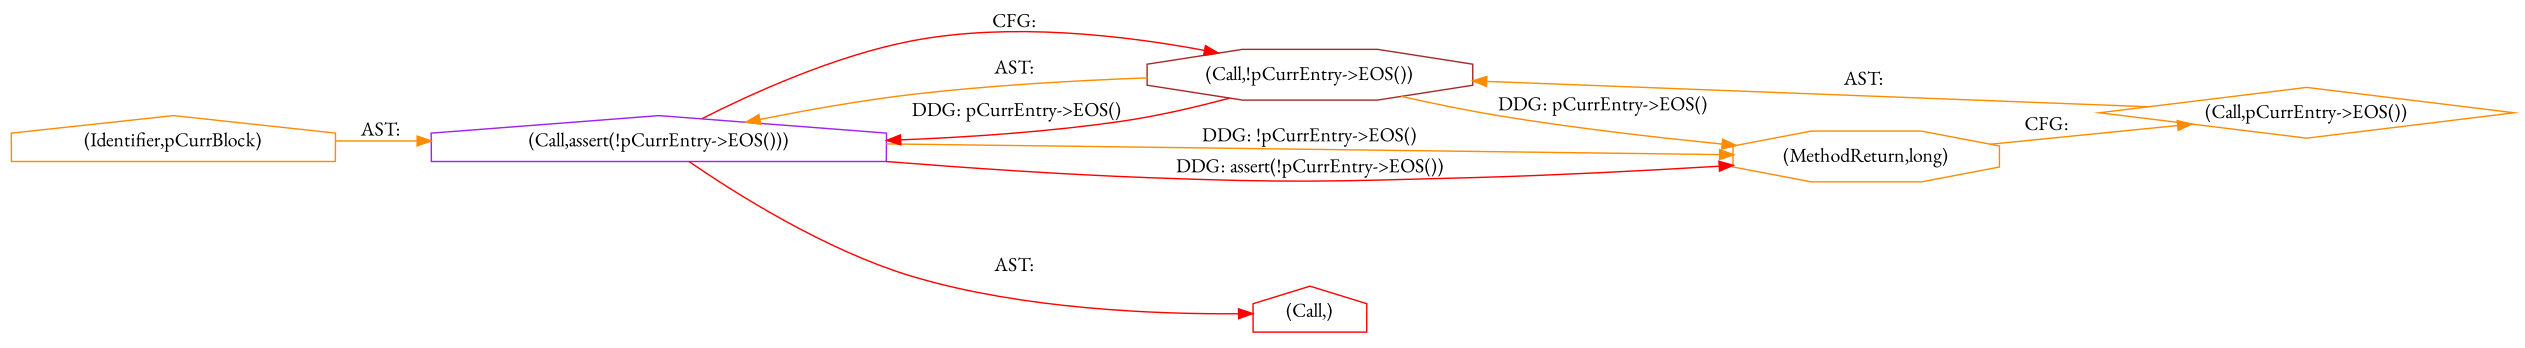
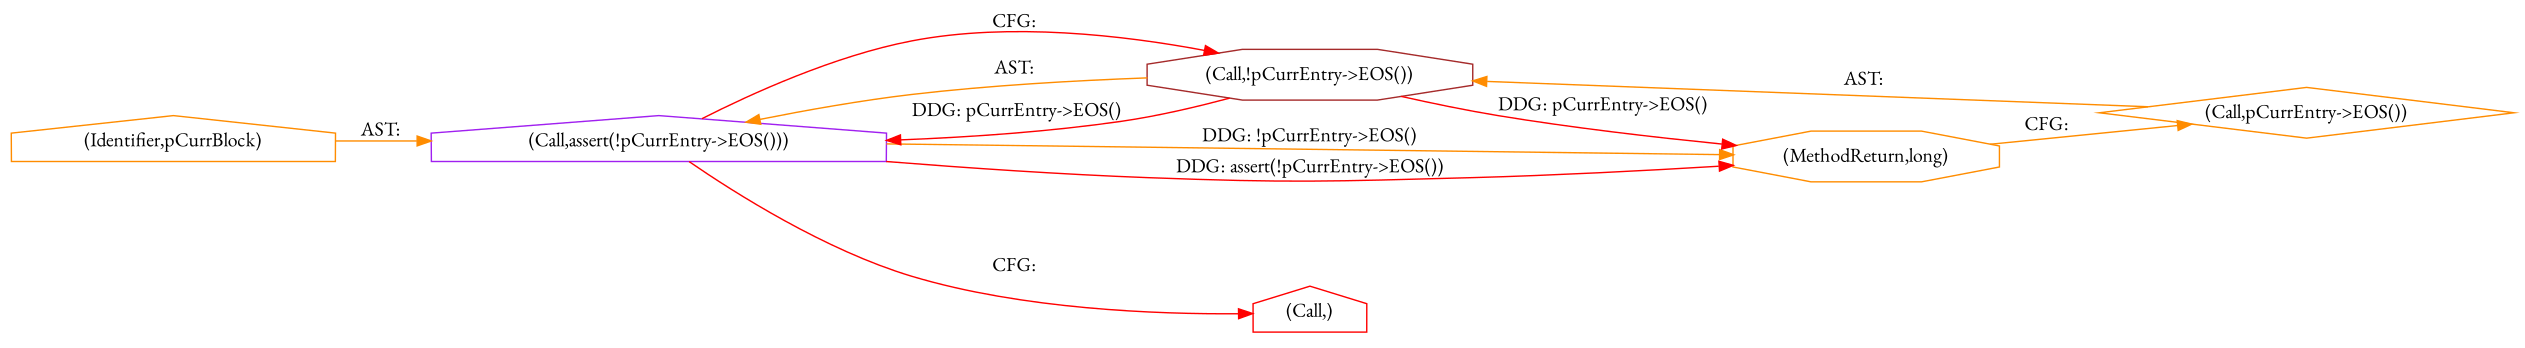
edge "(Call,!pCurrEntry->EOS())" -> "(MethodReturn,long)": color darkorange -> red
edge "(Call,assert(!pCurrEntry->EOS()))" -> "(Call,)": label "AST: " -> "CFG: "
